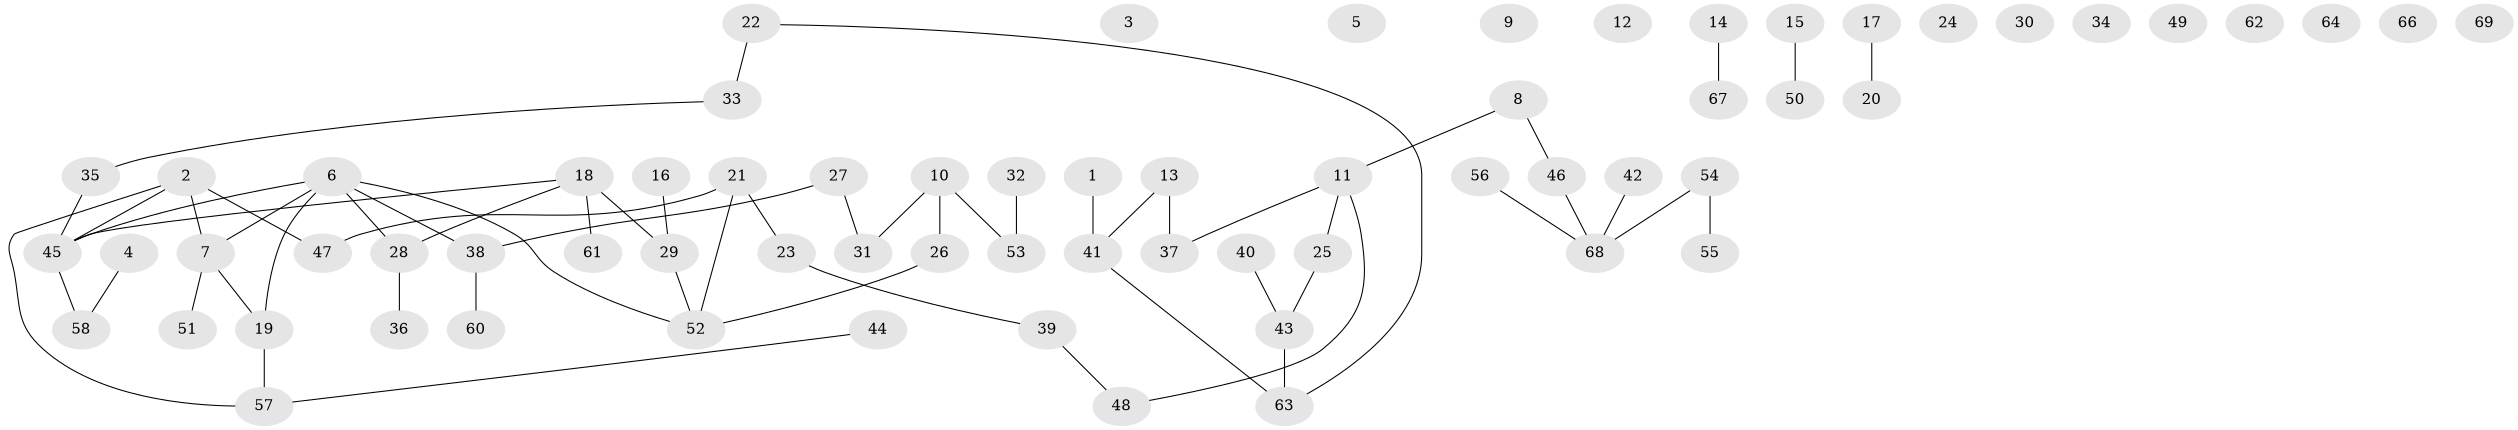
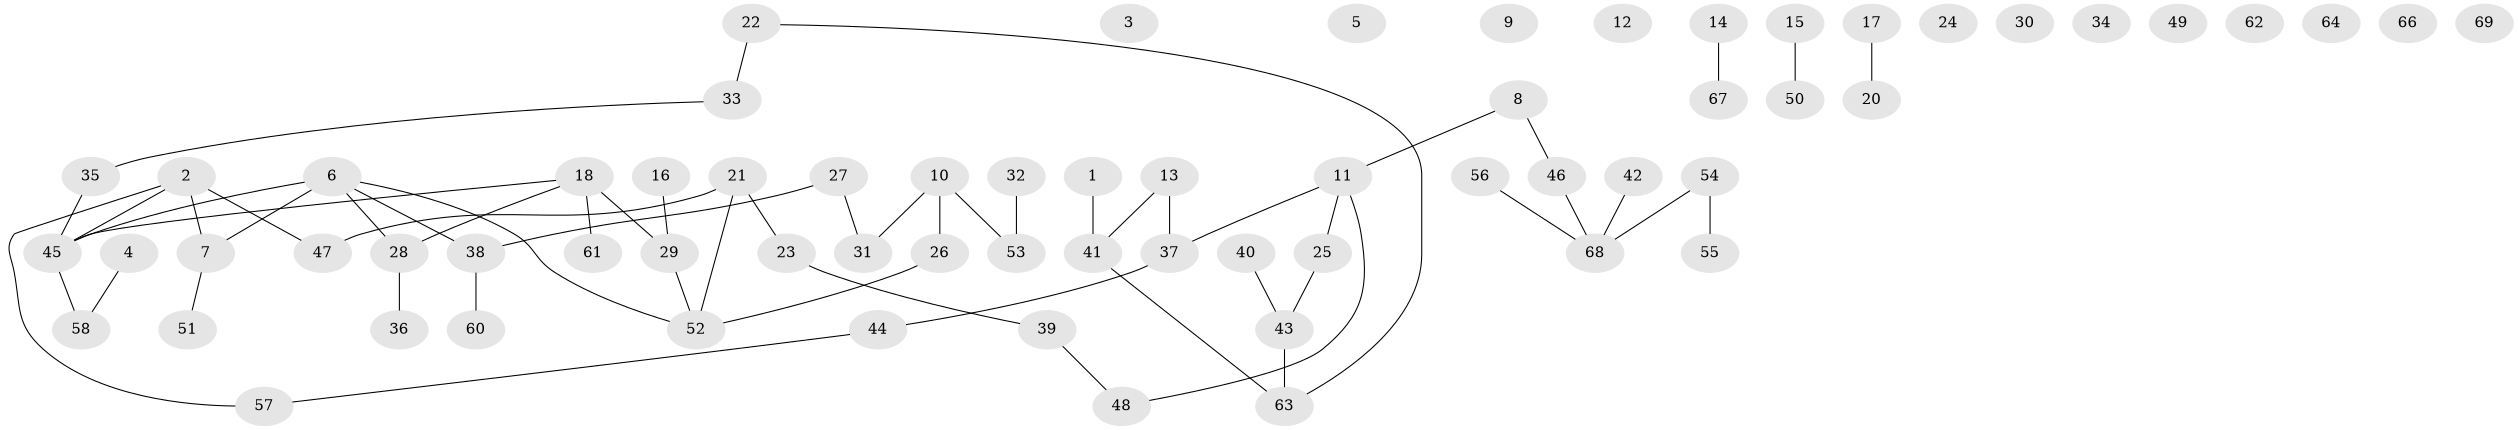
edge "37" -- "44": added
node "19": removed
